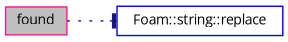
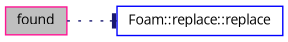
node "Foam::string::replace": label "Foam::string::replace" -> "Foam::replace::replace"
